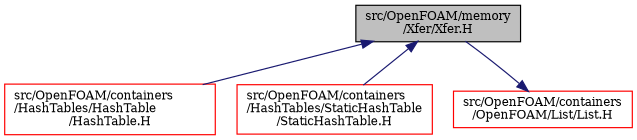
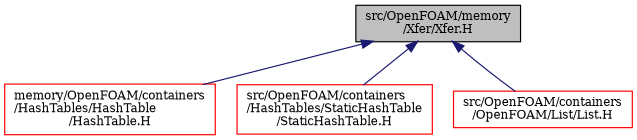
edge "src/OpenFOAM/memory /Xfer/Xfer.H" -> "src/OpenFOAM/containers /OpenFOAM/List/List.H": reversed
node "src/OpenFOAM/containers /HashTables/HashTable /HashTable.H": label "src/OpenFOAM/containers /HashTables/HashTable /HashTable.H" -> "memory/OpenFOAM/containers /HashTables/HashTable /HashTable.H"
